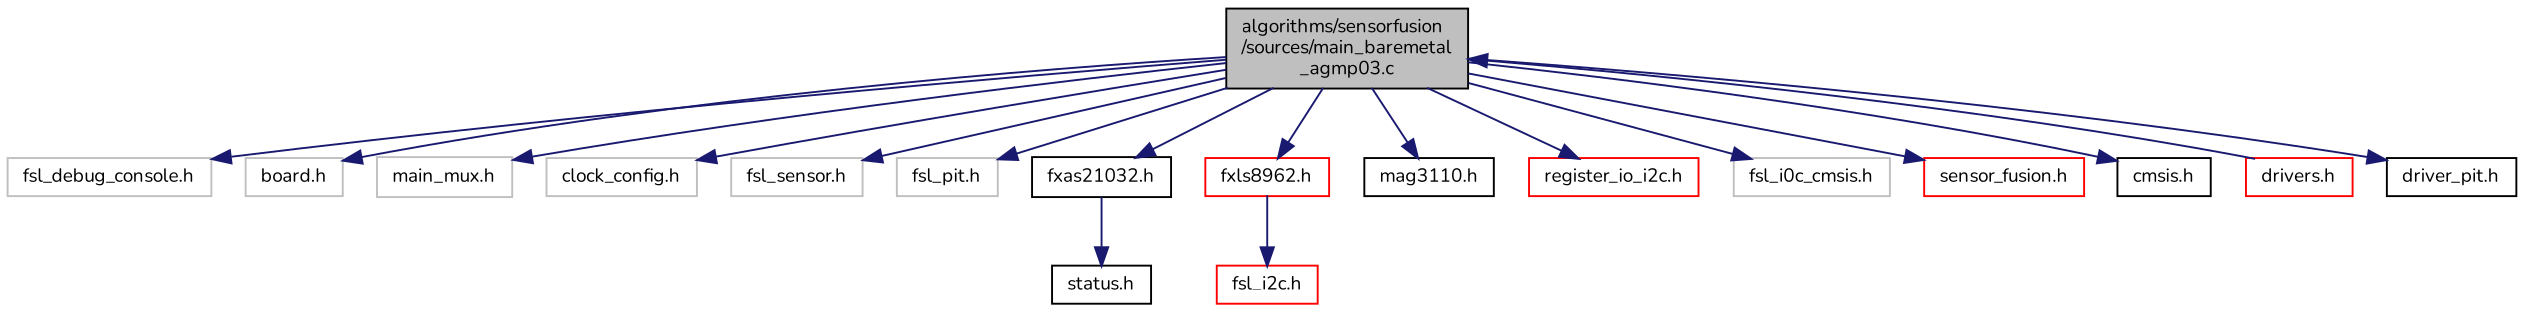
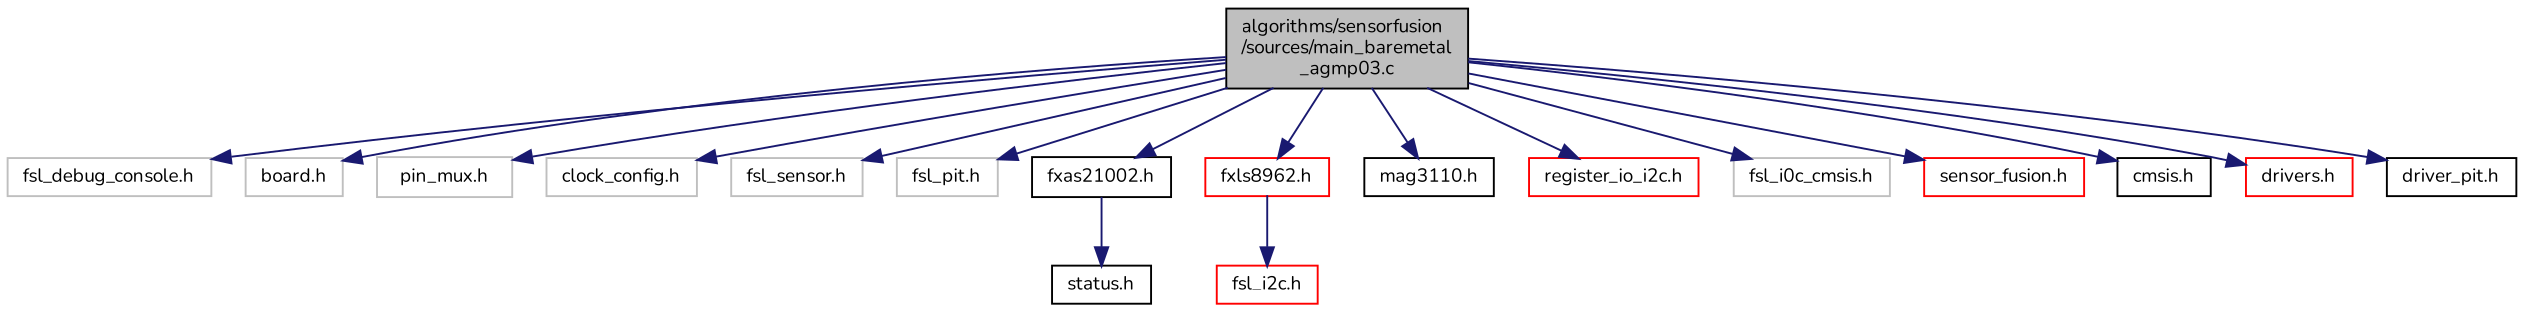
edge "drivers.h" -> "algorithms/sensorfusion /sources/main_baremetal _agmp03.c": reversed
node "main_mux.h": label "main_mux.h" -> "pin_mux.h"
node "fxas21032.h": label "fxas21032.h" -> "fxas21002.h"
